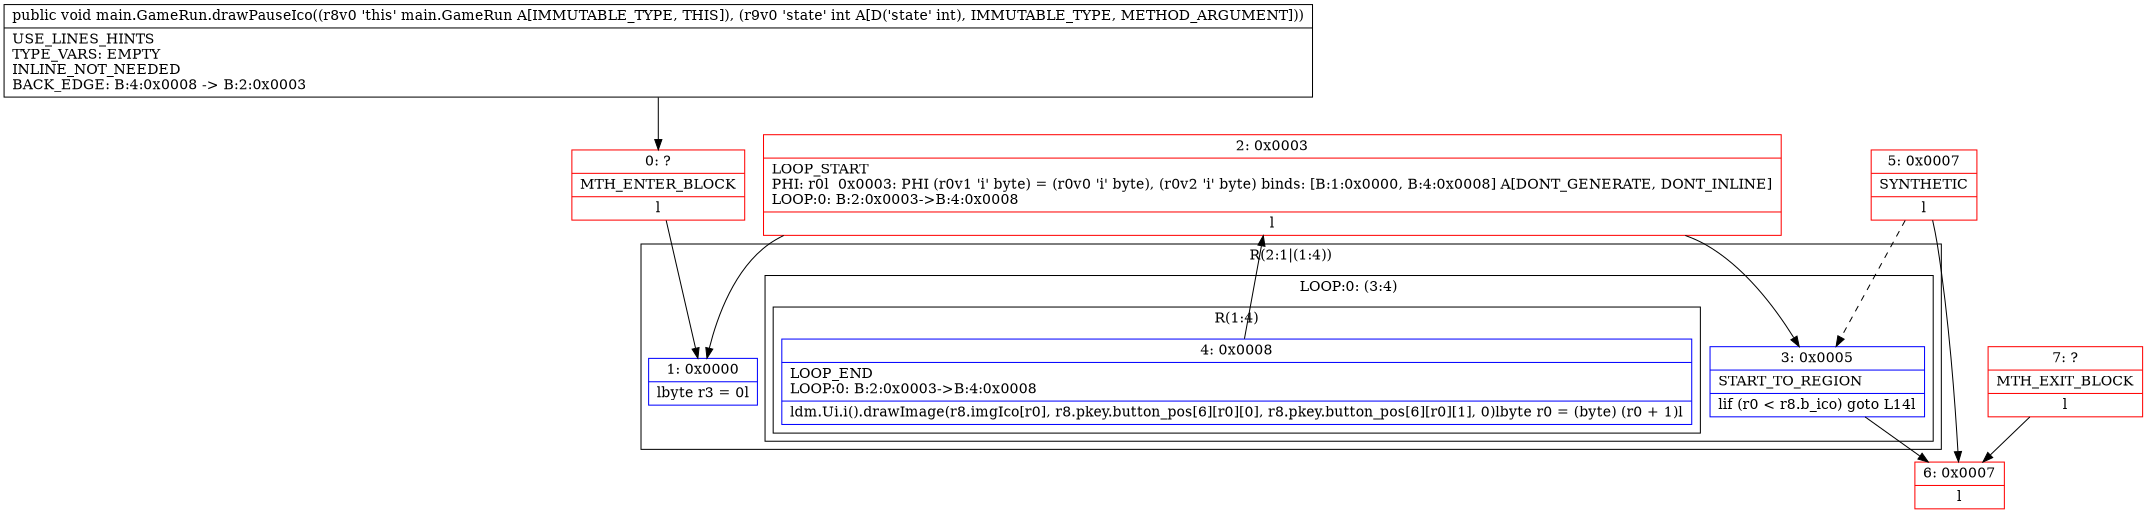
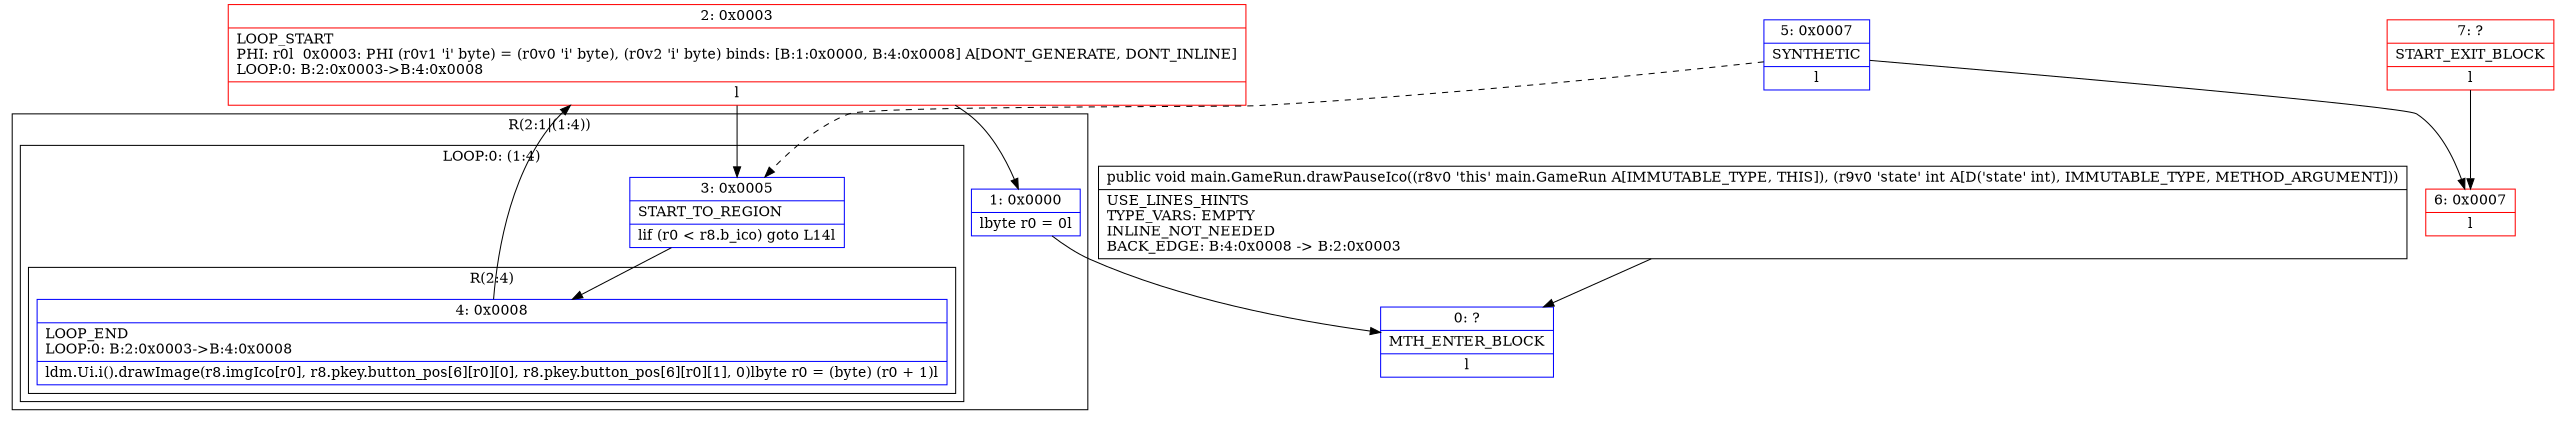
node "0: ?": color red -> blue
node "5: 0x0007": color red -> blue
edge "0: ?" -> "1: 0x0000": reversed
cluster "LOOP:0: (3:4)": label "LOOP:0: (3:4)" -> "LOOP:0: (1:4)"
cluster "R(1:4)": label "R(1:4)" -> "R(2:4)"
node "7: ?": text "MTH_EXIT_BLOCK" -> "START_EXIT_BLOCK"
node "1: 0x0000": text "lbyte r3 = 0l" -> "lbyte r0 = 0l"
edge "3: 0x0005" -> "6: 0x0007": now "3: 0x0005" -> "4: 0x0008"
